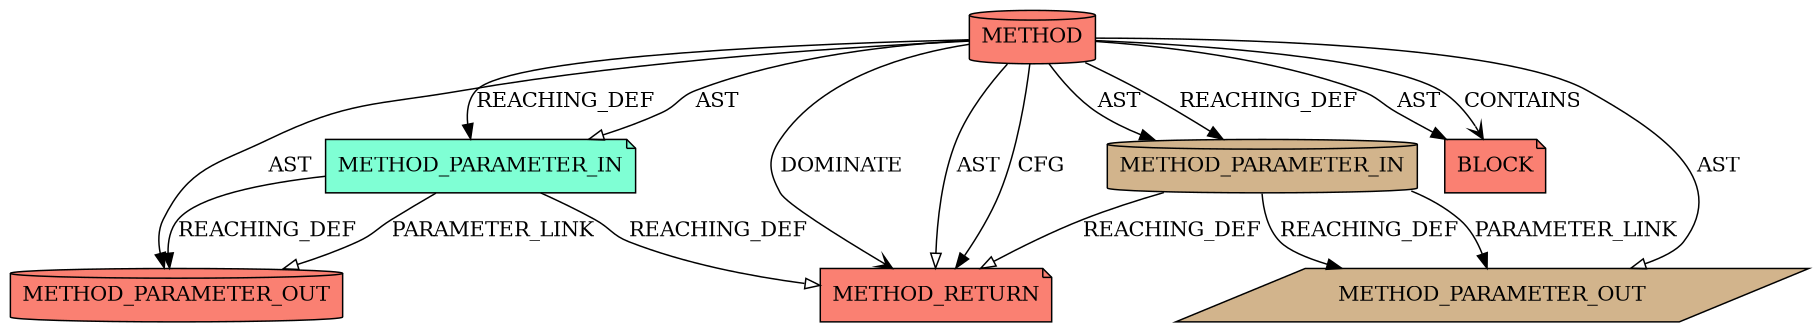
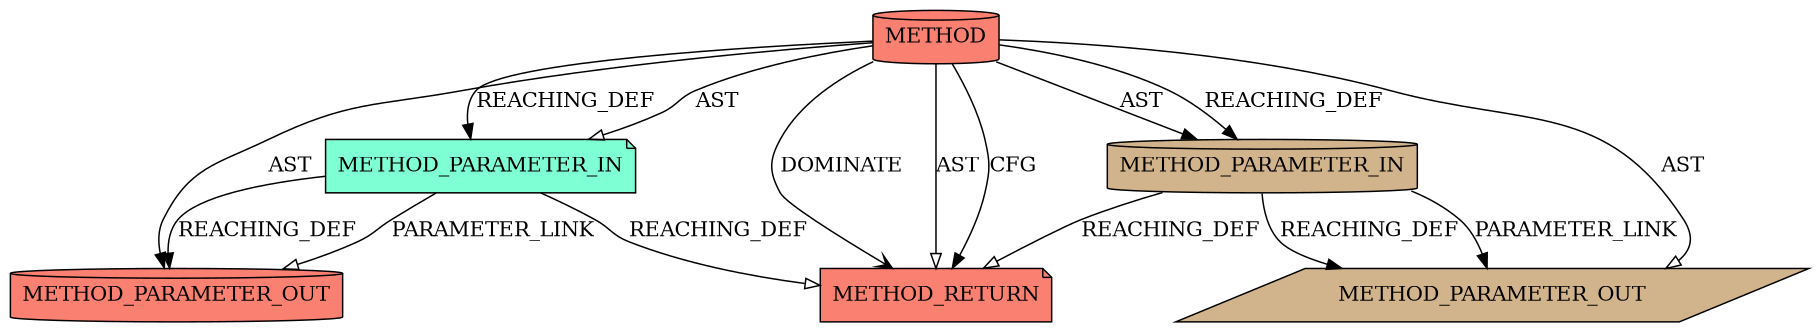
node "BLOCK": removed
